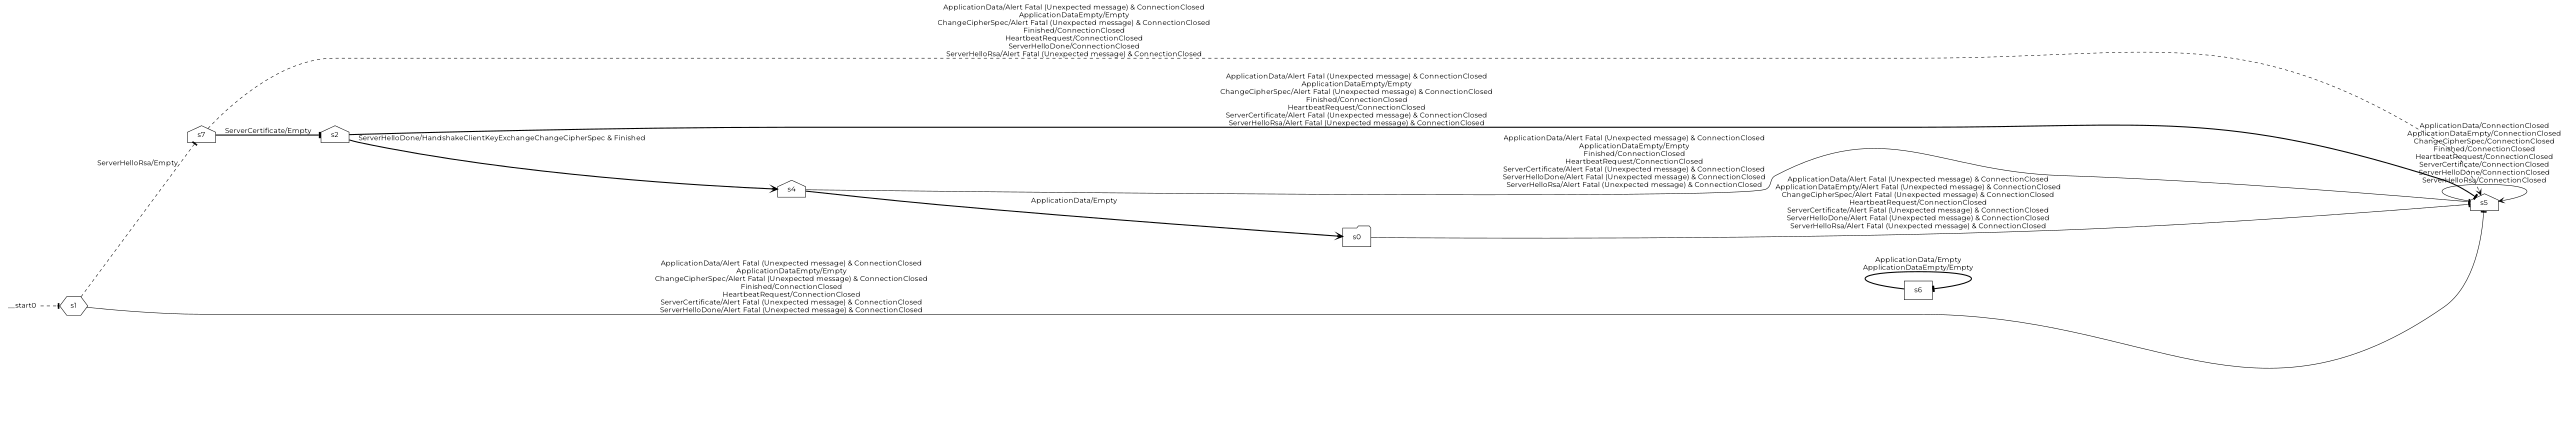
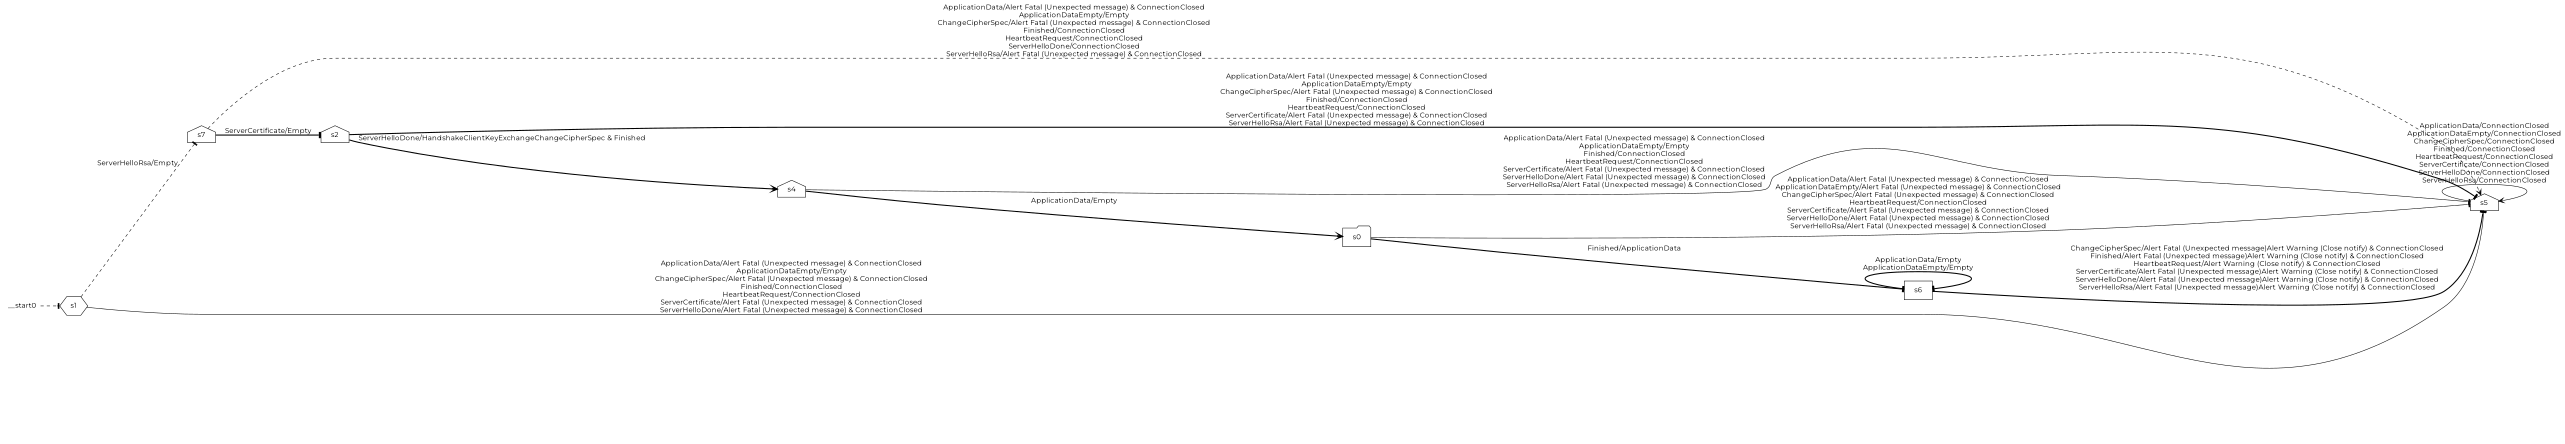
edge "s0" -> "s6": added, label "Finished/ApplicationData"
edge "s6" -> "s5": added, label "ChangeCipherSpec/Alert Fatal (Unexpected message)Alert Warning (Close notify) & ConnectionClosed Finished/Alert Fatal (Unexpected message)Alert Warning (Close notify) & ConnectionClosed HeartbeatRequest/Alert Warning (Close notify) & ConnectionClosed ServerCertificate/Alert Fatal (Unexpected message)Alert Warning (Close notify) & ConnectionClosed ServerHelloDone/Alert Fatal (Unexpected message)Alert Warning (Close notify) & ConnectionClosed ServerHelloRsa/Alert Fatal (Unexpected message)Alert Warning (Close notify) & ConnectionClosed"
